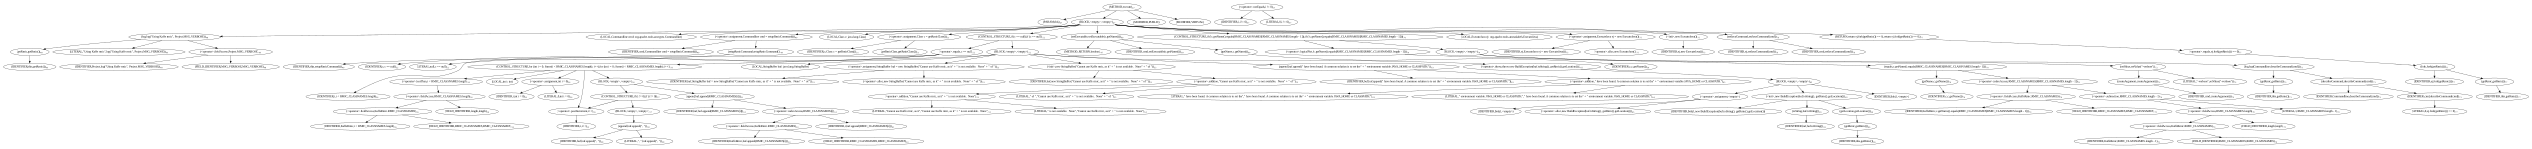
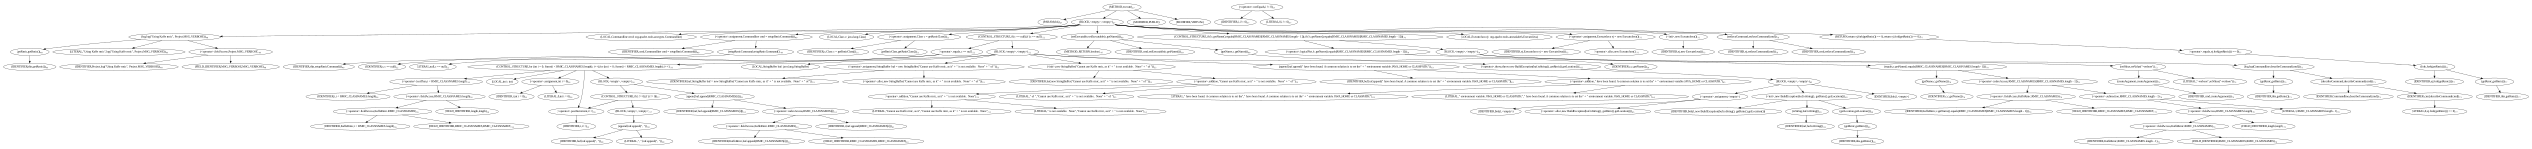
edge "(<operator>.equals,c == null)" -> "(IDENTIFIER,i,i < RMIC_CLASSNAMES.length)": now "(<operator>.lessThan,i < RMIC_CLASSNAMES.length)" -> "(IDENTIFIER,i,i < RMIC_CLASSNAMES.length)"
